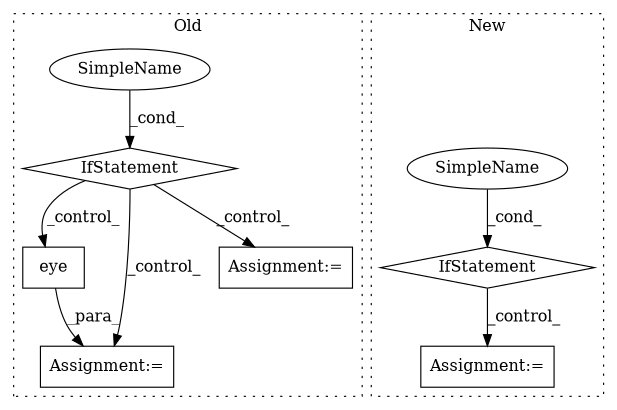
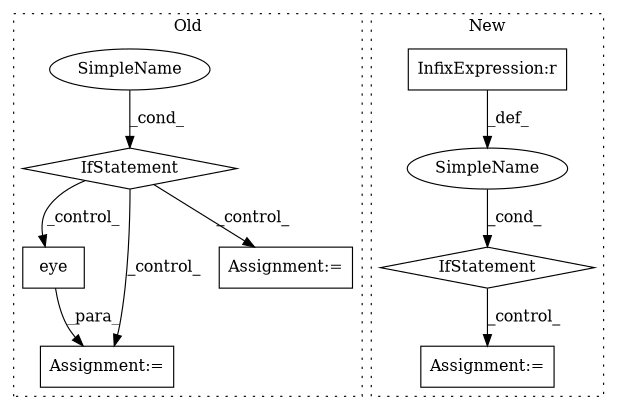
node "InfixExpression:r": added
